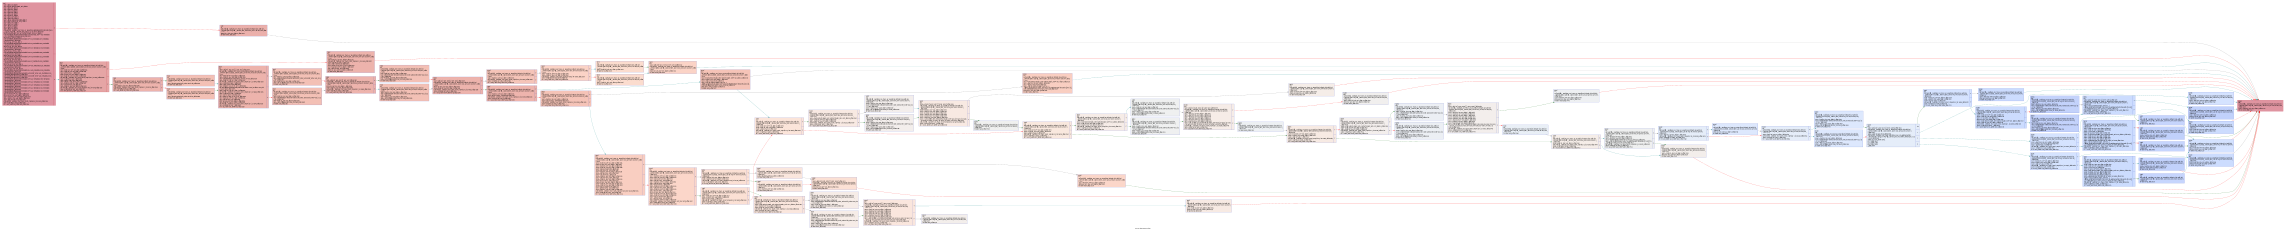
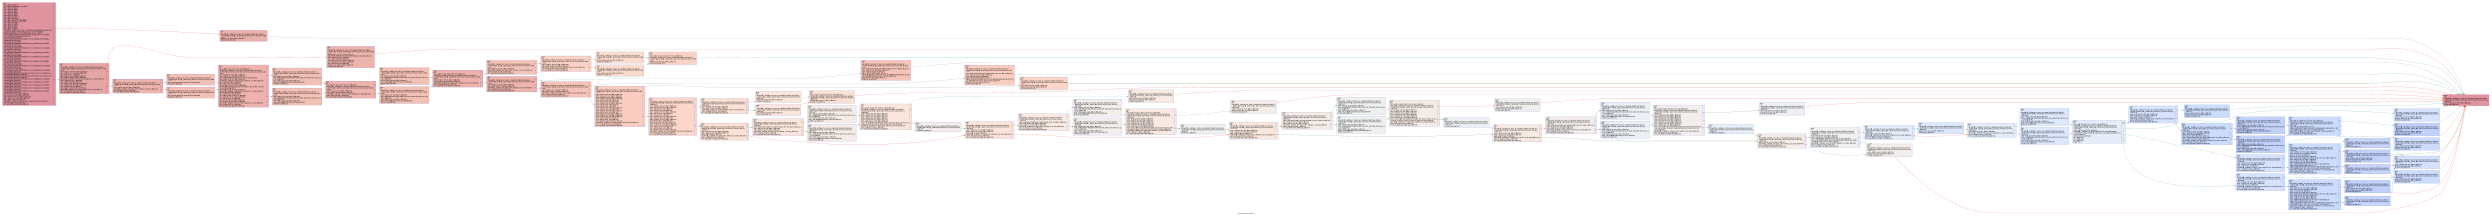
edge "%121:" -> "%217:": now "%216:" -> "%217:"
